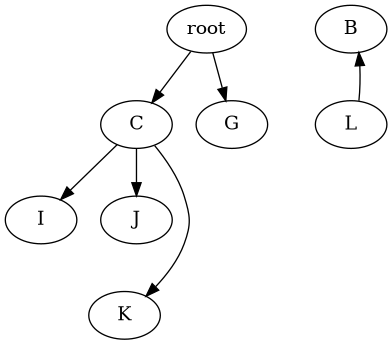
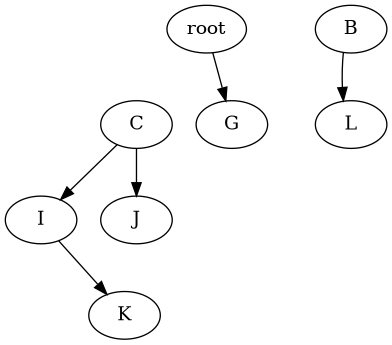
edge "root" -> "C": removed
edge "L" -> "B": reversed
edge "C" -> "K": now "I" -> "K"
